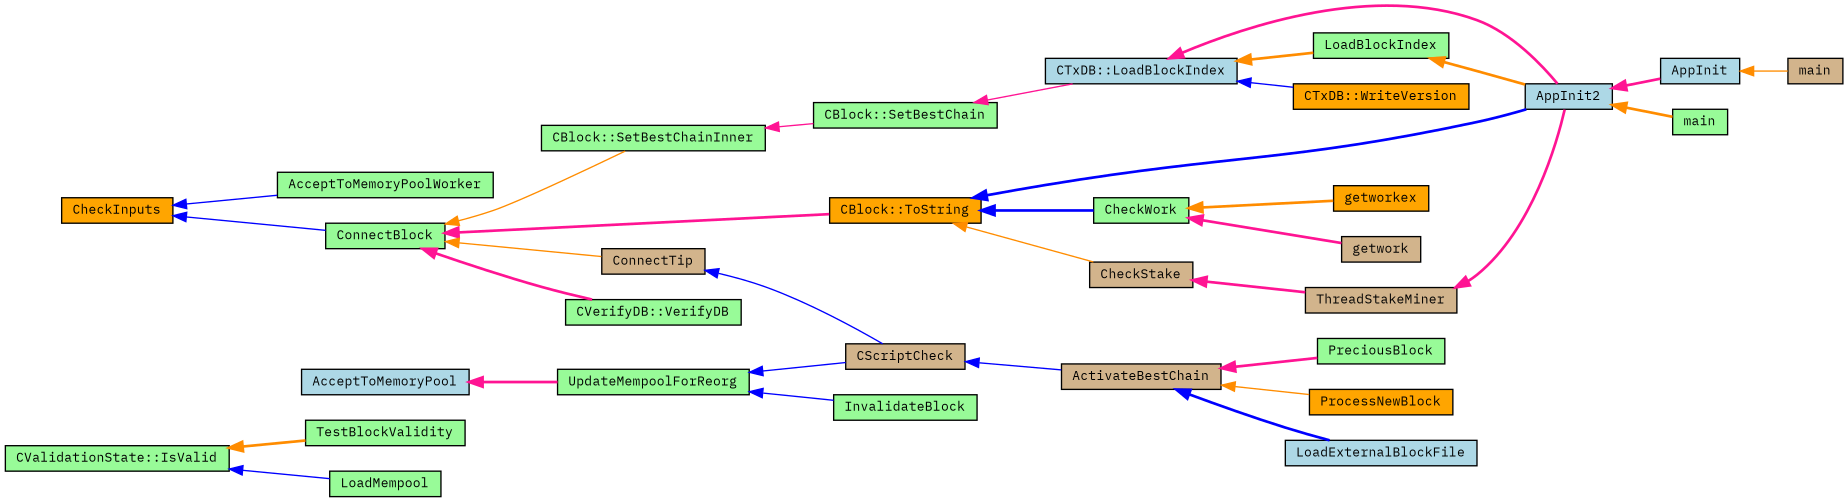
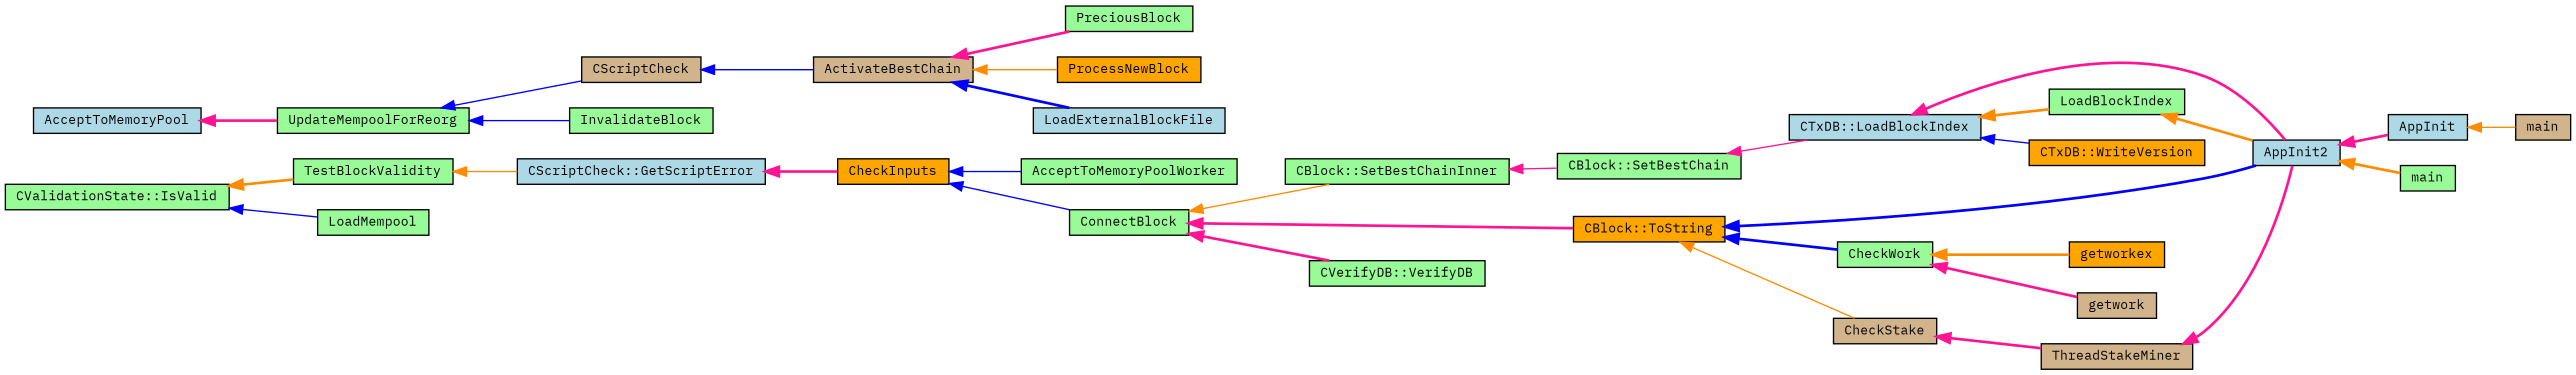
node "CScriptCheck::GetScriptError": added
node "ConnectTip": removed
